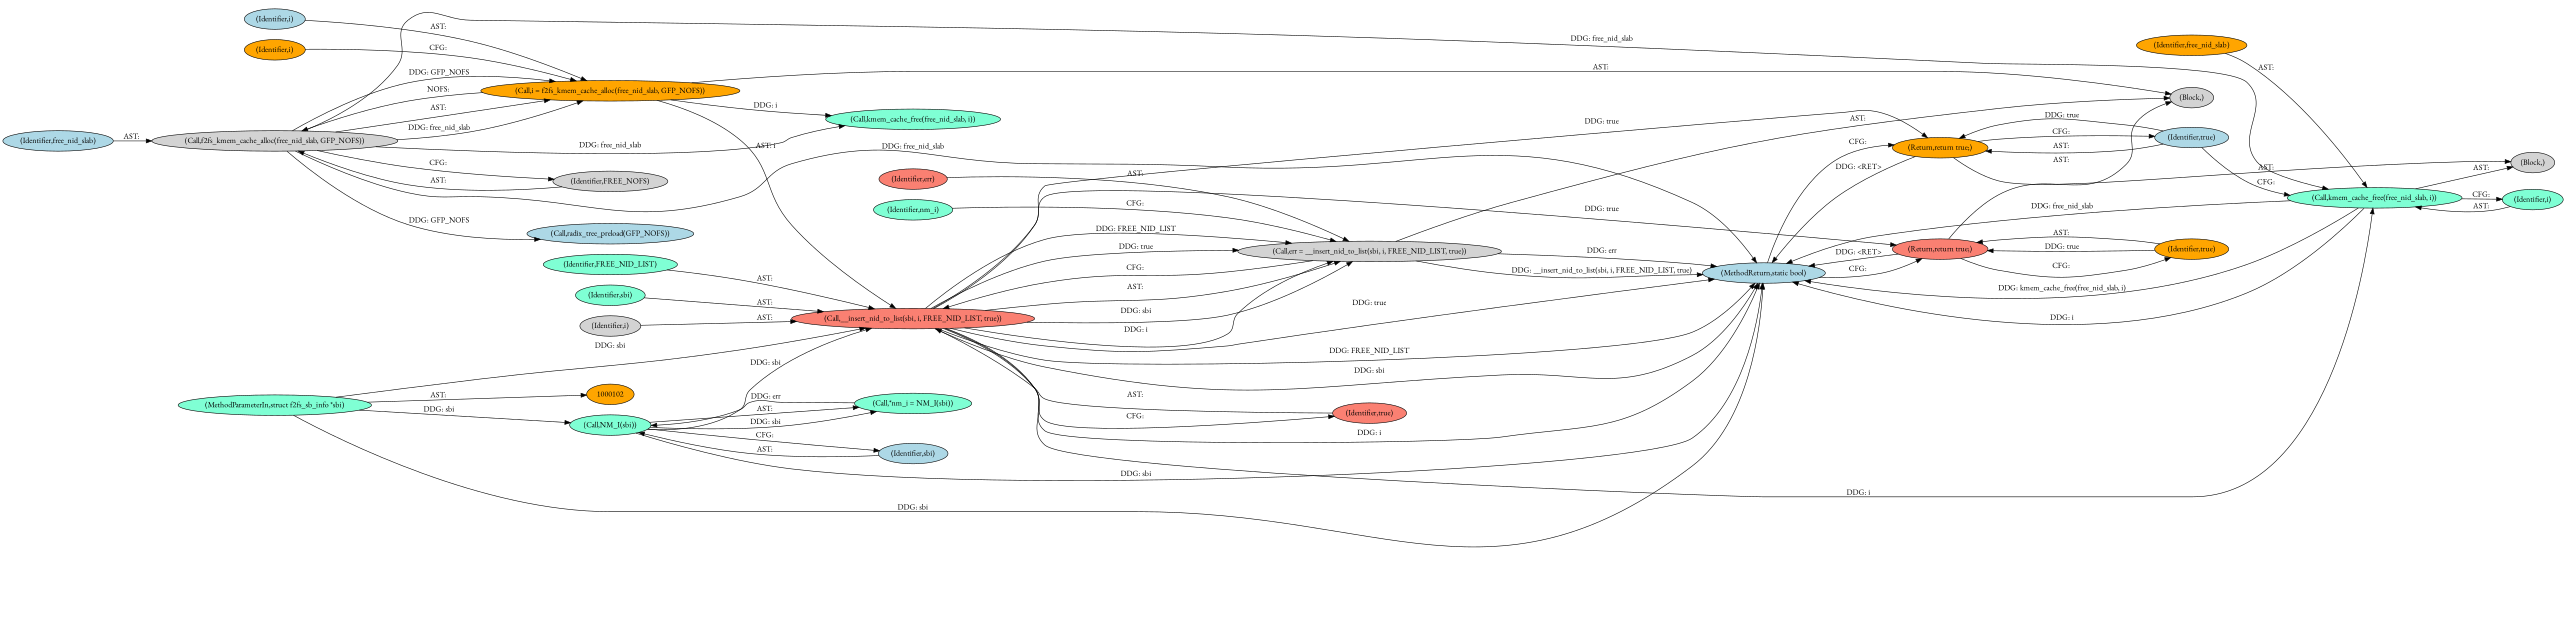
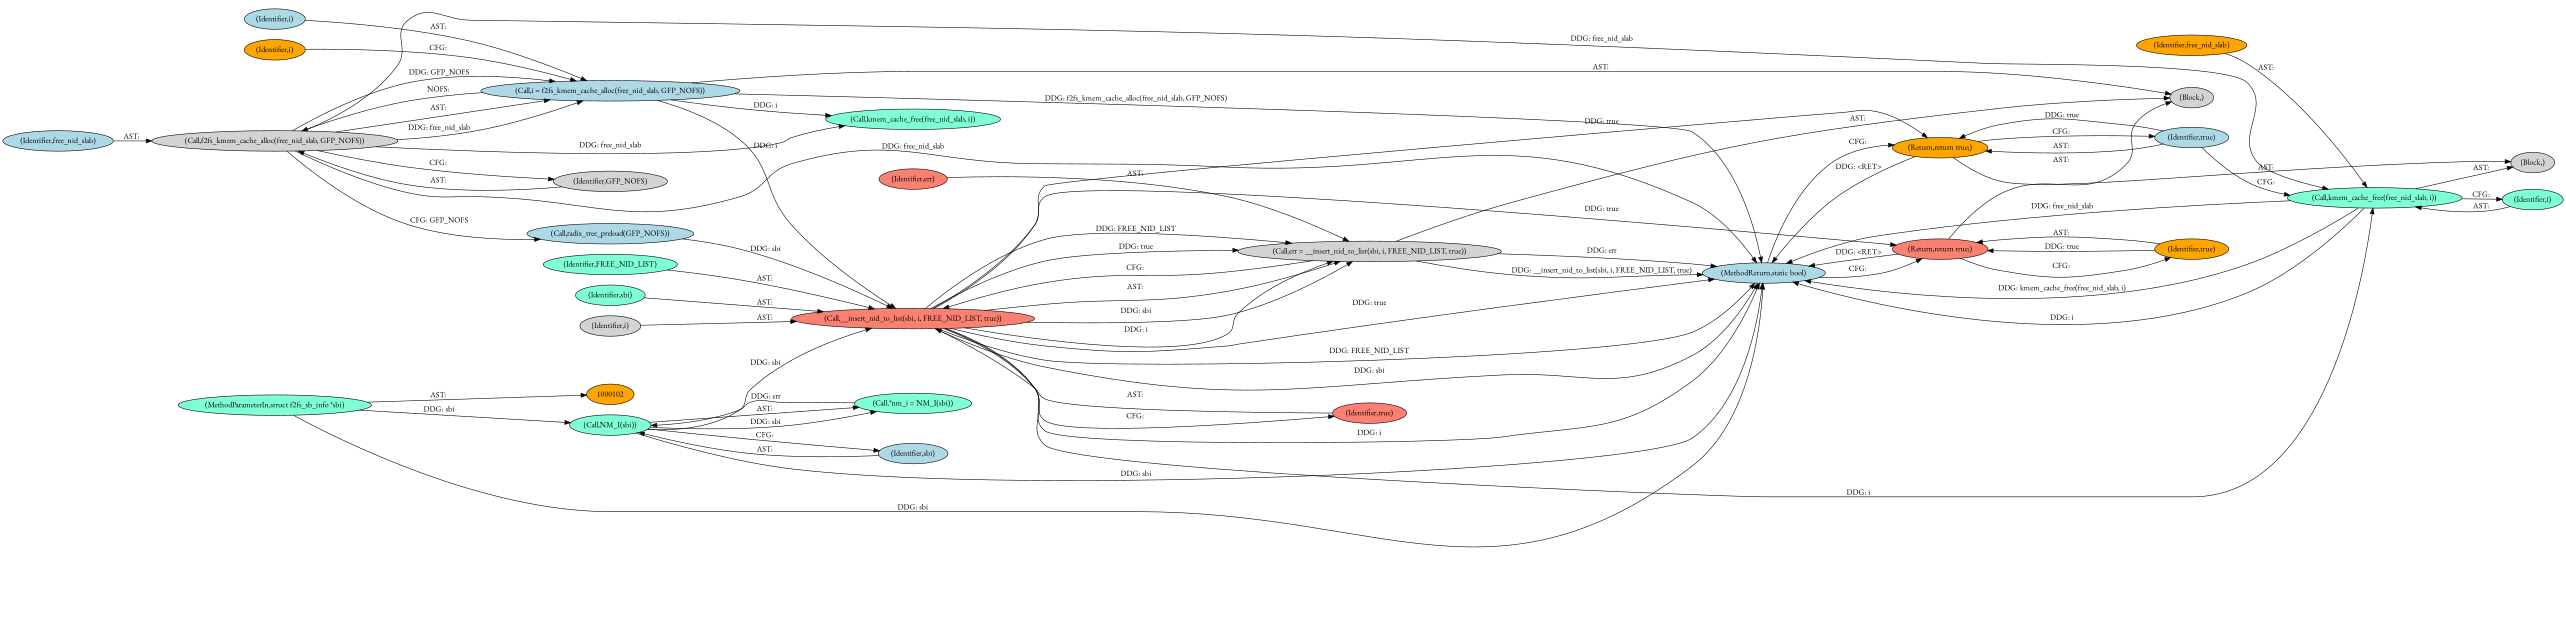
node "(Call,i = f2fs_kmem_cache_alloc(free_nid_slab, GFP_NOFS))": fillcolor orange -> lightblue
edge "(Call,i = f2fs_kmem_cache_alloc(free_nid_slab, GFP_NOFS))" -> "(MethodReturn,static bool)": added, label "DDG: f2fs_kmem_cache_alloc(free_nid_slab, GFP_NOFS)"
edge "(Call,i = f2fs_kmem_cache_alloc(free_nid_slab, GFP_NOFS))" -> "(Call,__insert_nid_to_list(sbi, i, FREE_NID_LIST, true))": label "AST: i" -> "DDG: i"
node "(Identifier,FREE_NOFS)": label "(Identifier,FREE_NOFS)" -> "(Identifier,GFP_NOFS)"
node "(Identifier,nm_i)": removed
edge "(Call,f2fs_kmem_cache_alloc(free_nid_slab, GFP_NOFS))" -> "(Call,radix_tree_preload(GFP_NOFS))": label "DDG: GFP_NOFS" -> "CFG: GFP_NOFS"
edge "(MethodParameterIn,struct f2fs_sb_info *sbi)" -> "(Call,__insert_nid_to_list(sbi, i, FREE_NID_LIST, true))": now "(Call,radix_tree_preload(GFP_NOFS))" -> "(Call,__insert_nid_to_list(sbi, i, FREE_NID_LIST, true))"
